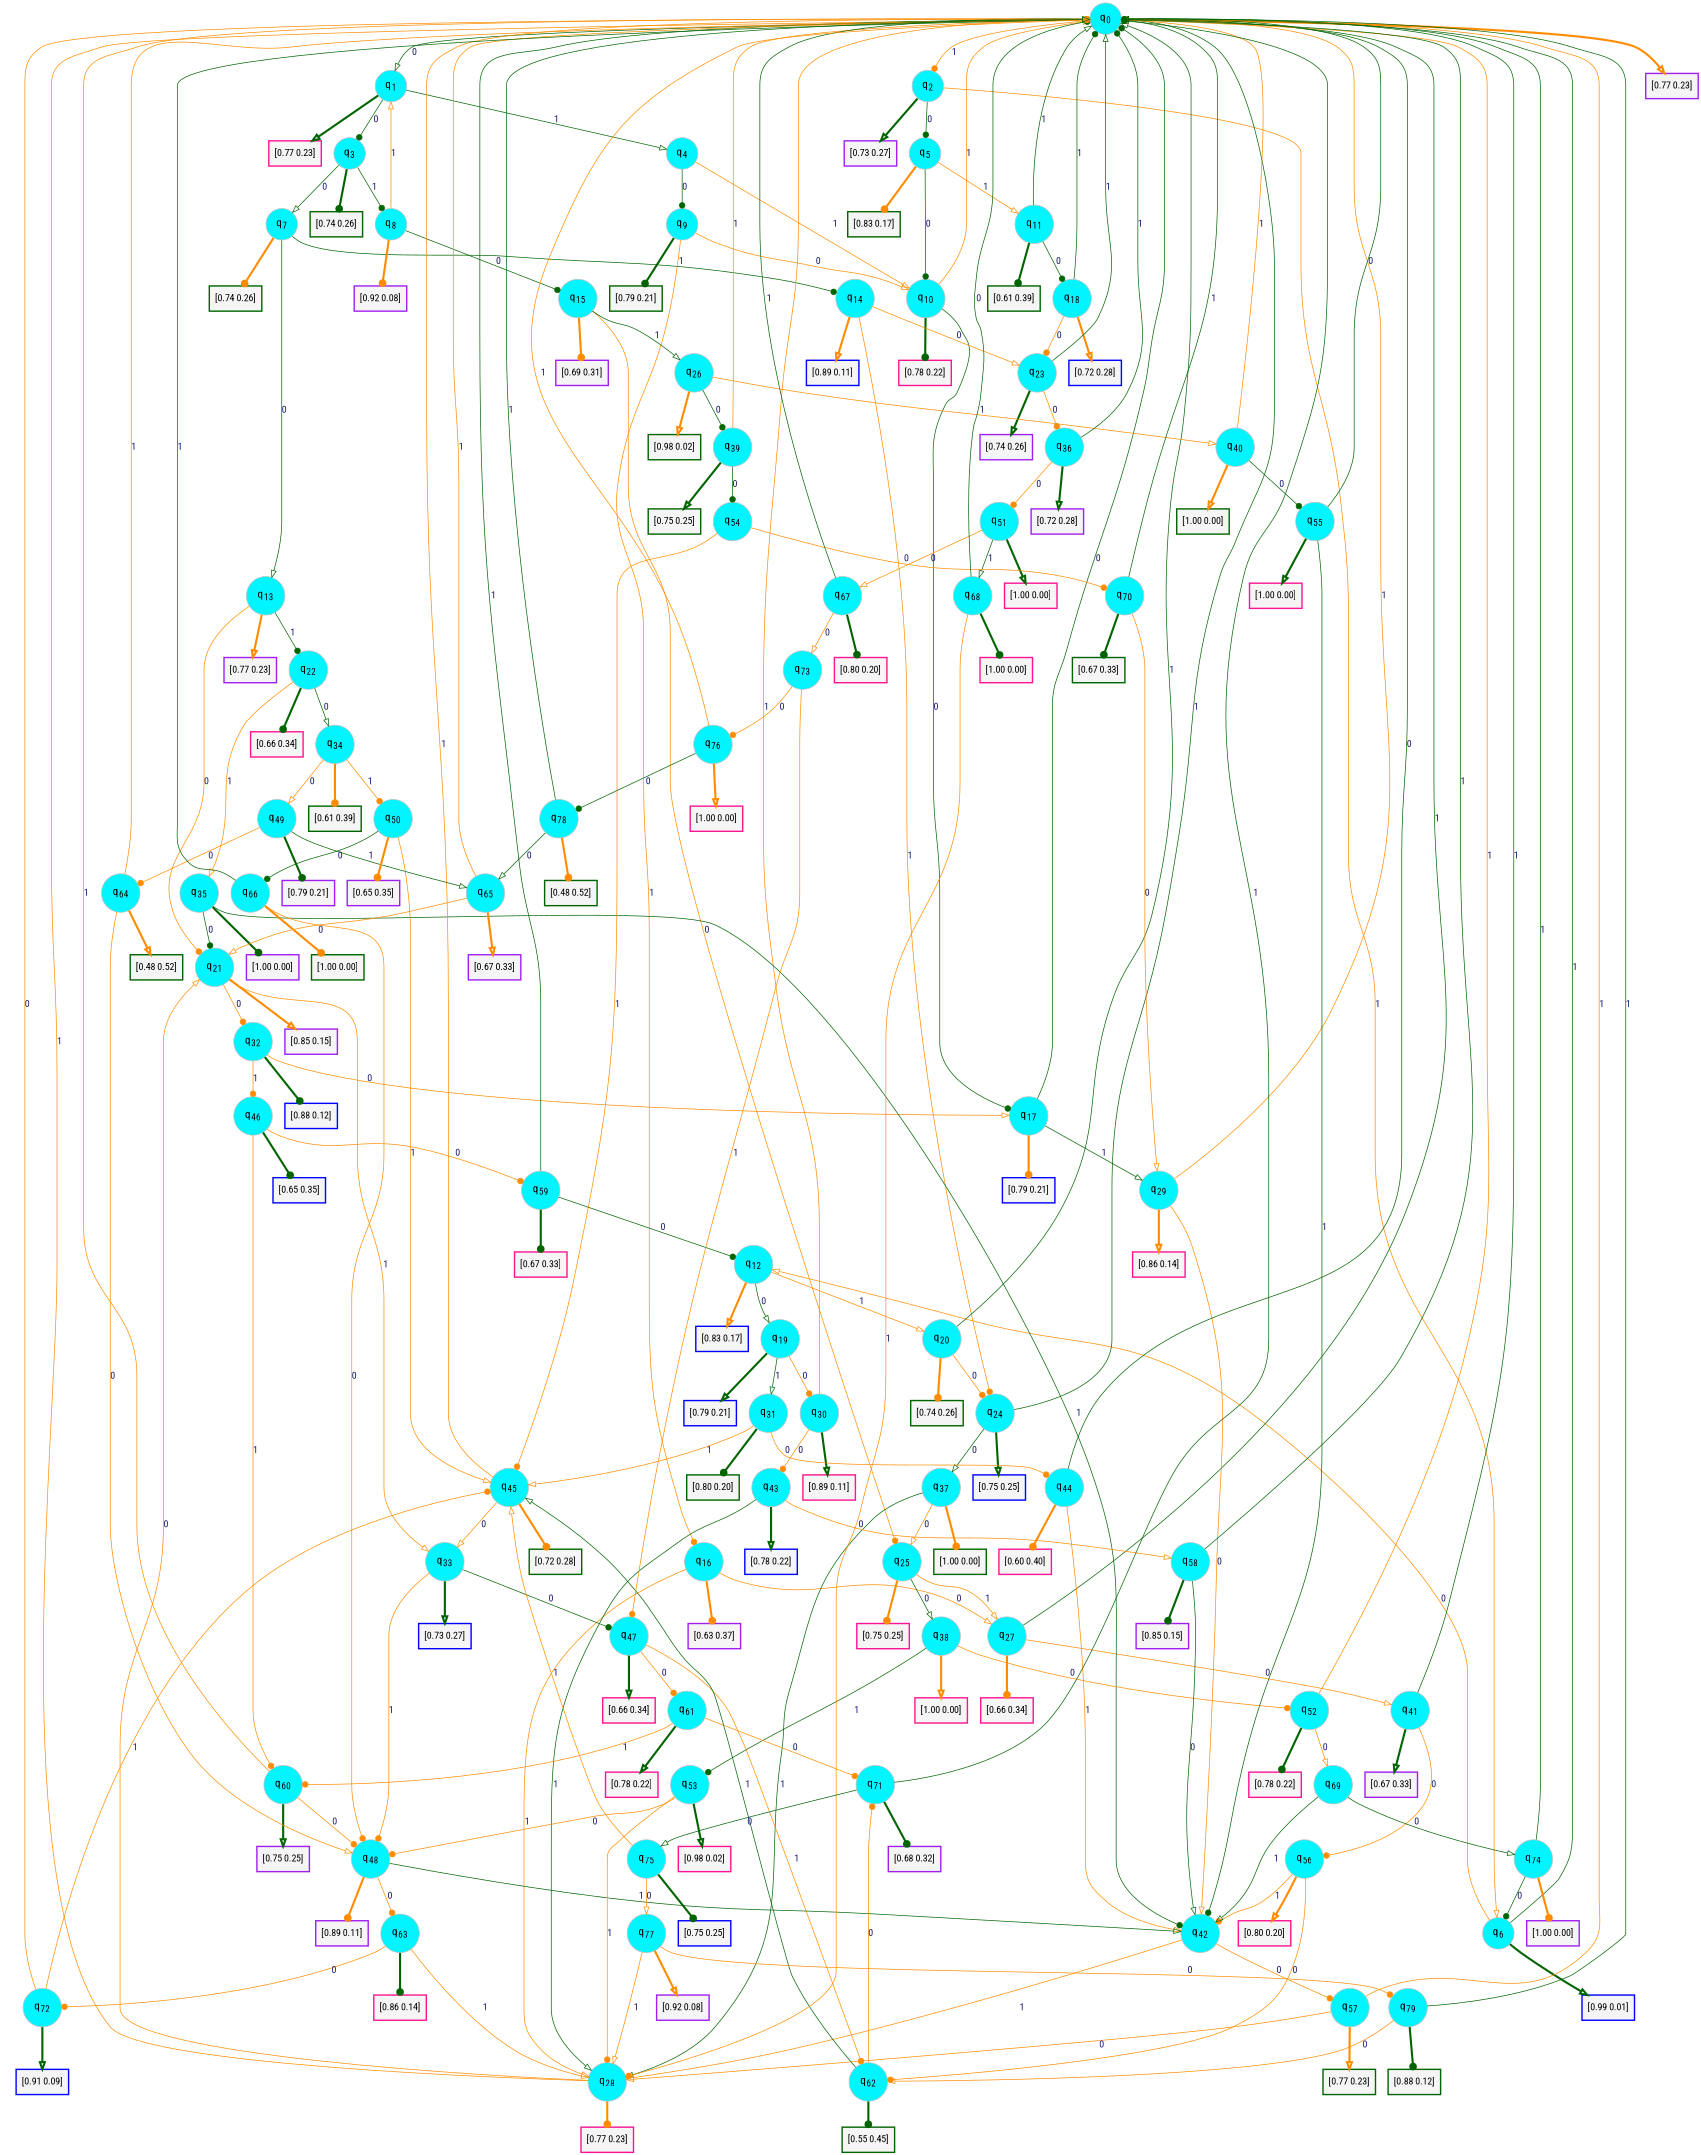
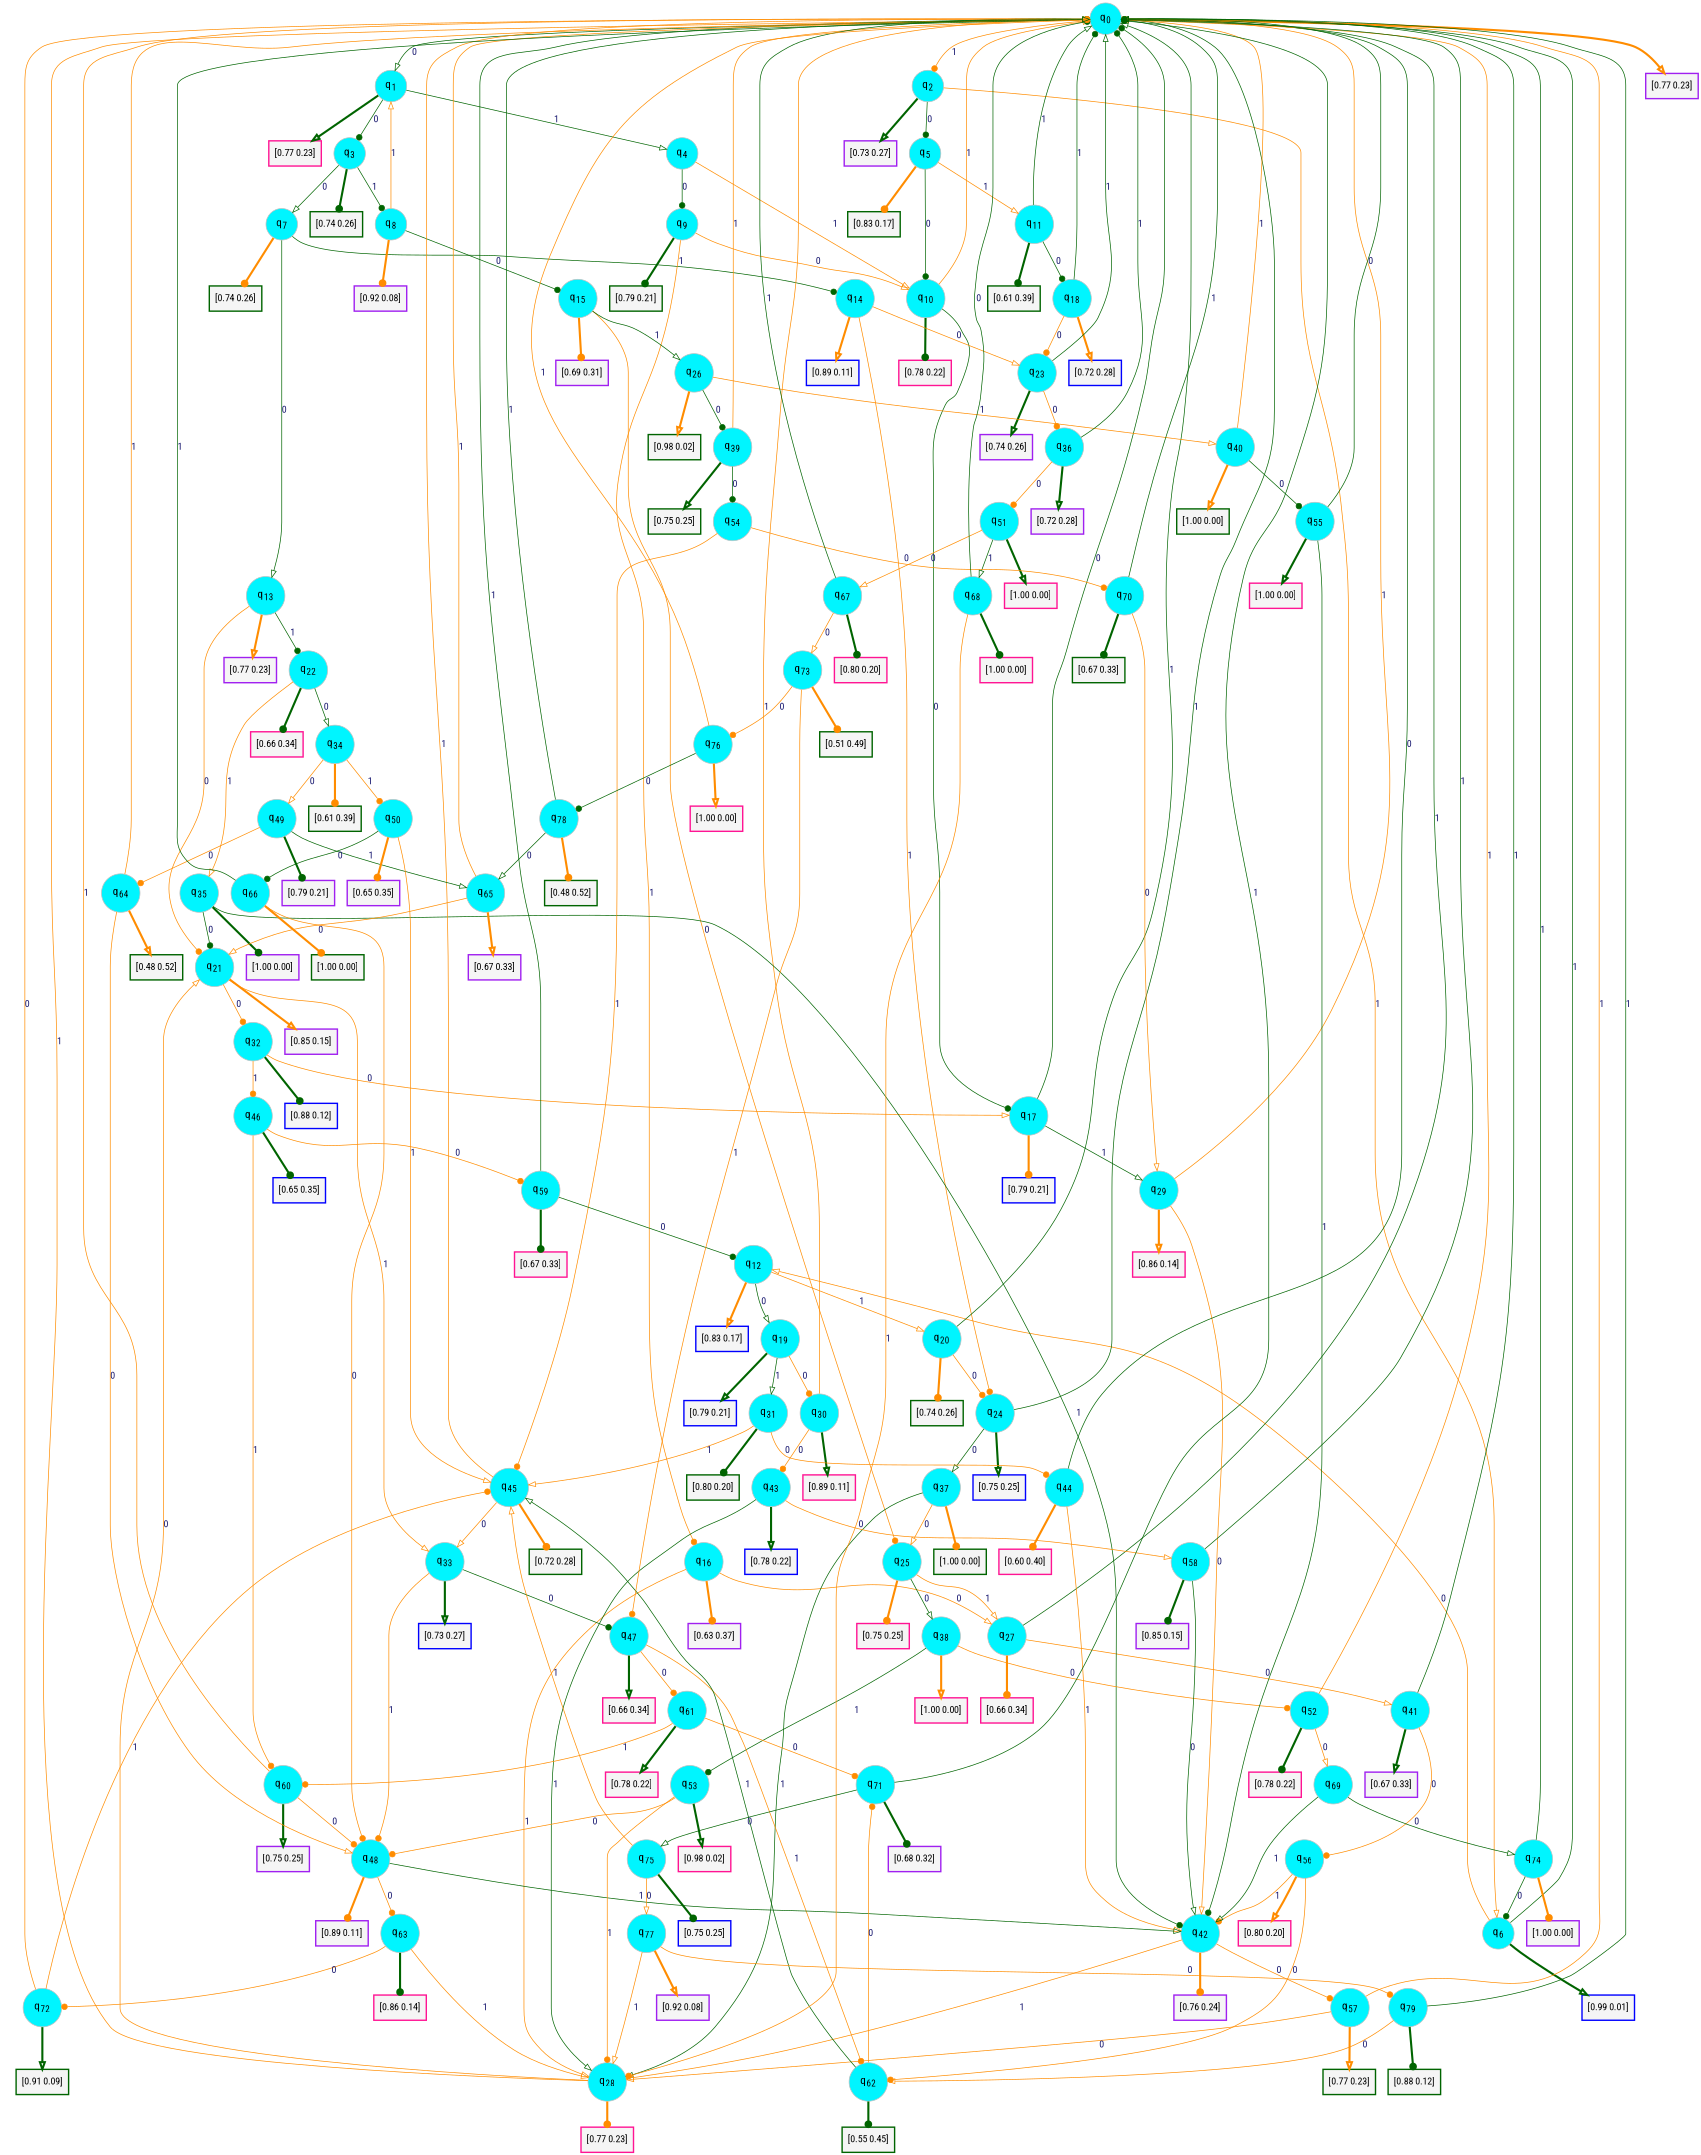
node "[0.51 0.49]": added
node "[0.76 0.24]": added
node "[0.91 0.09]": color blue -> darkgreen
